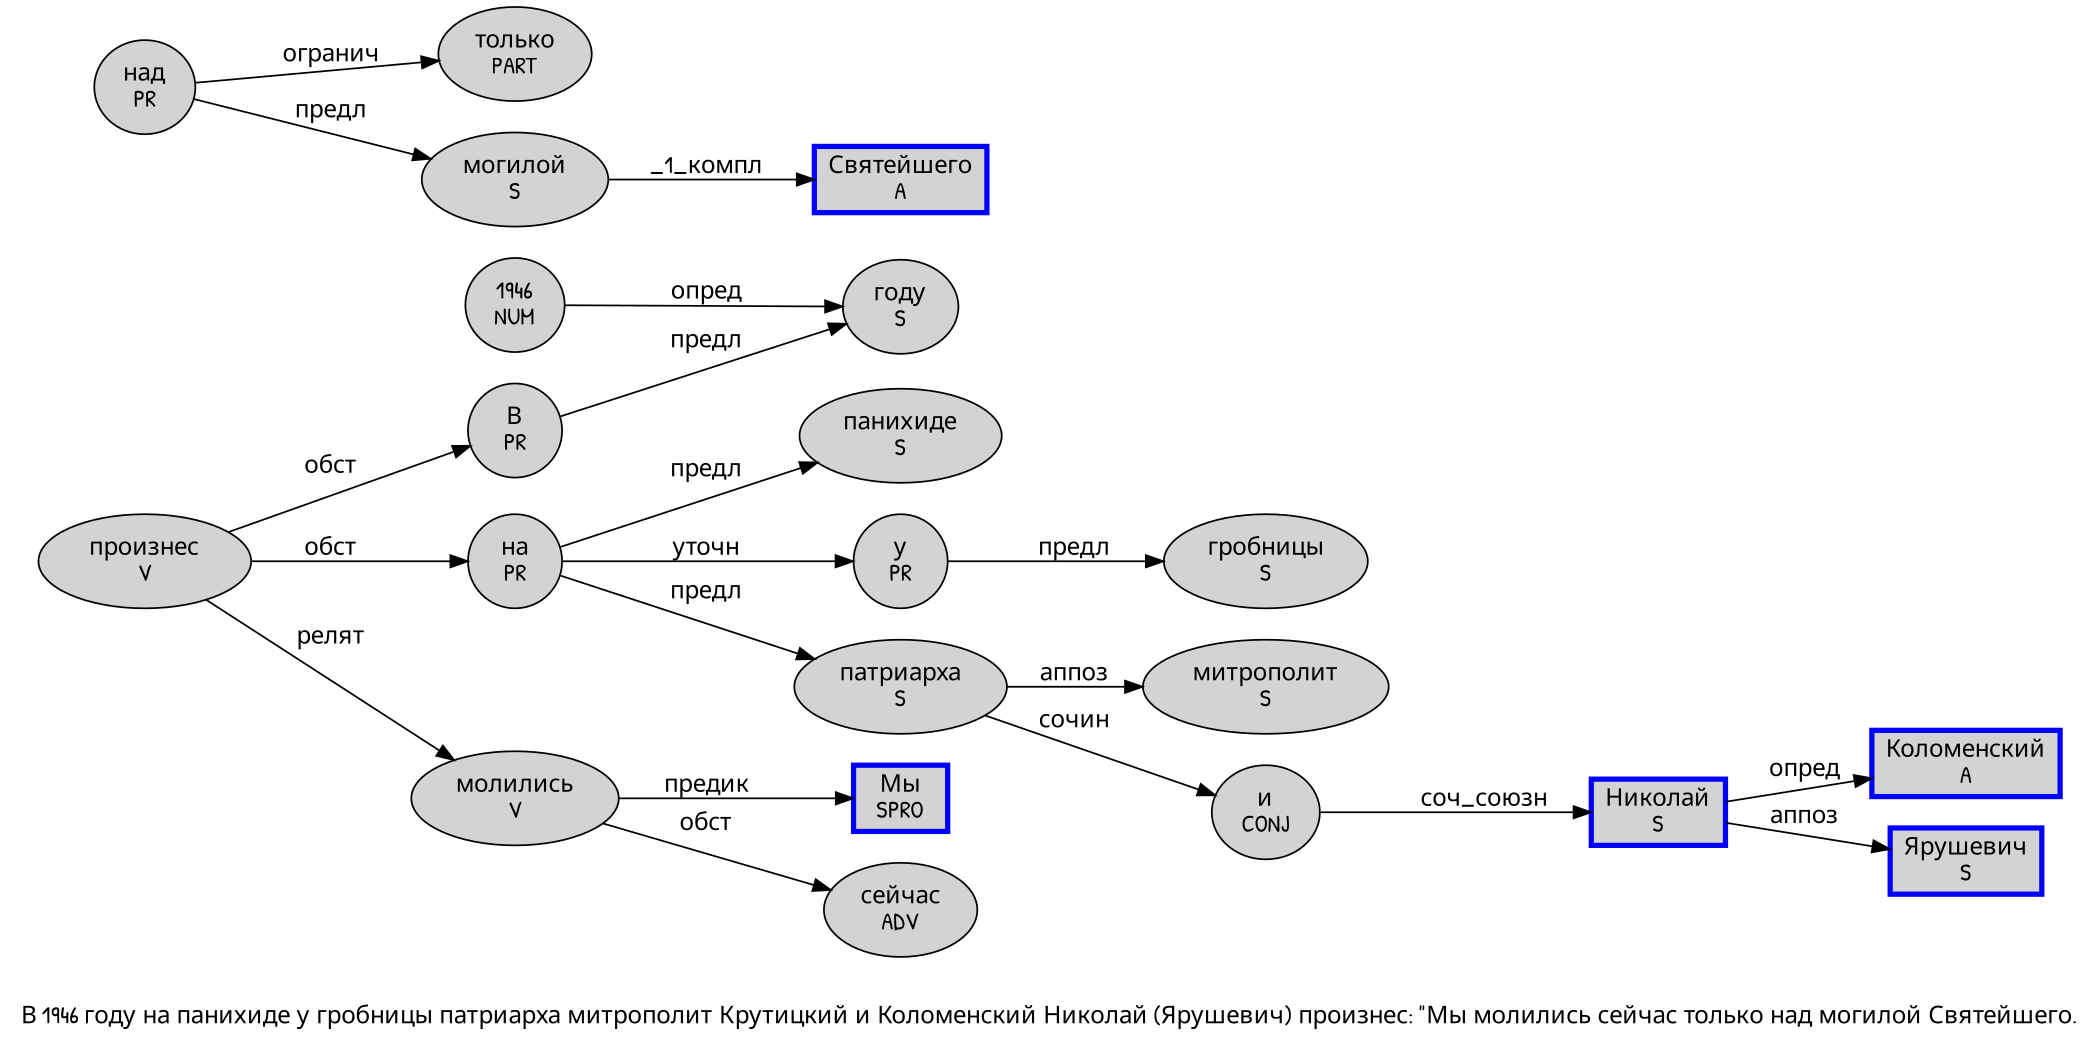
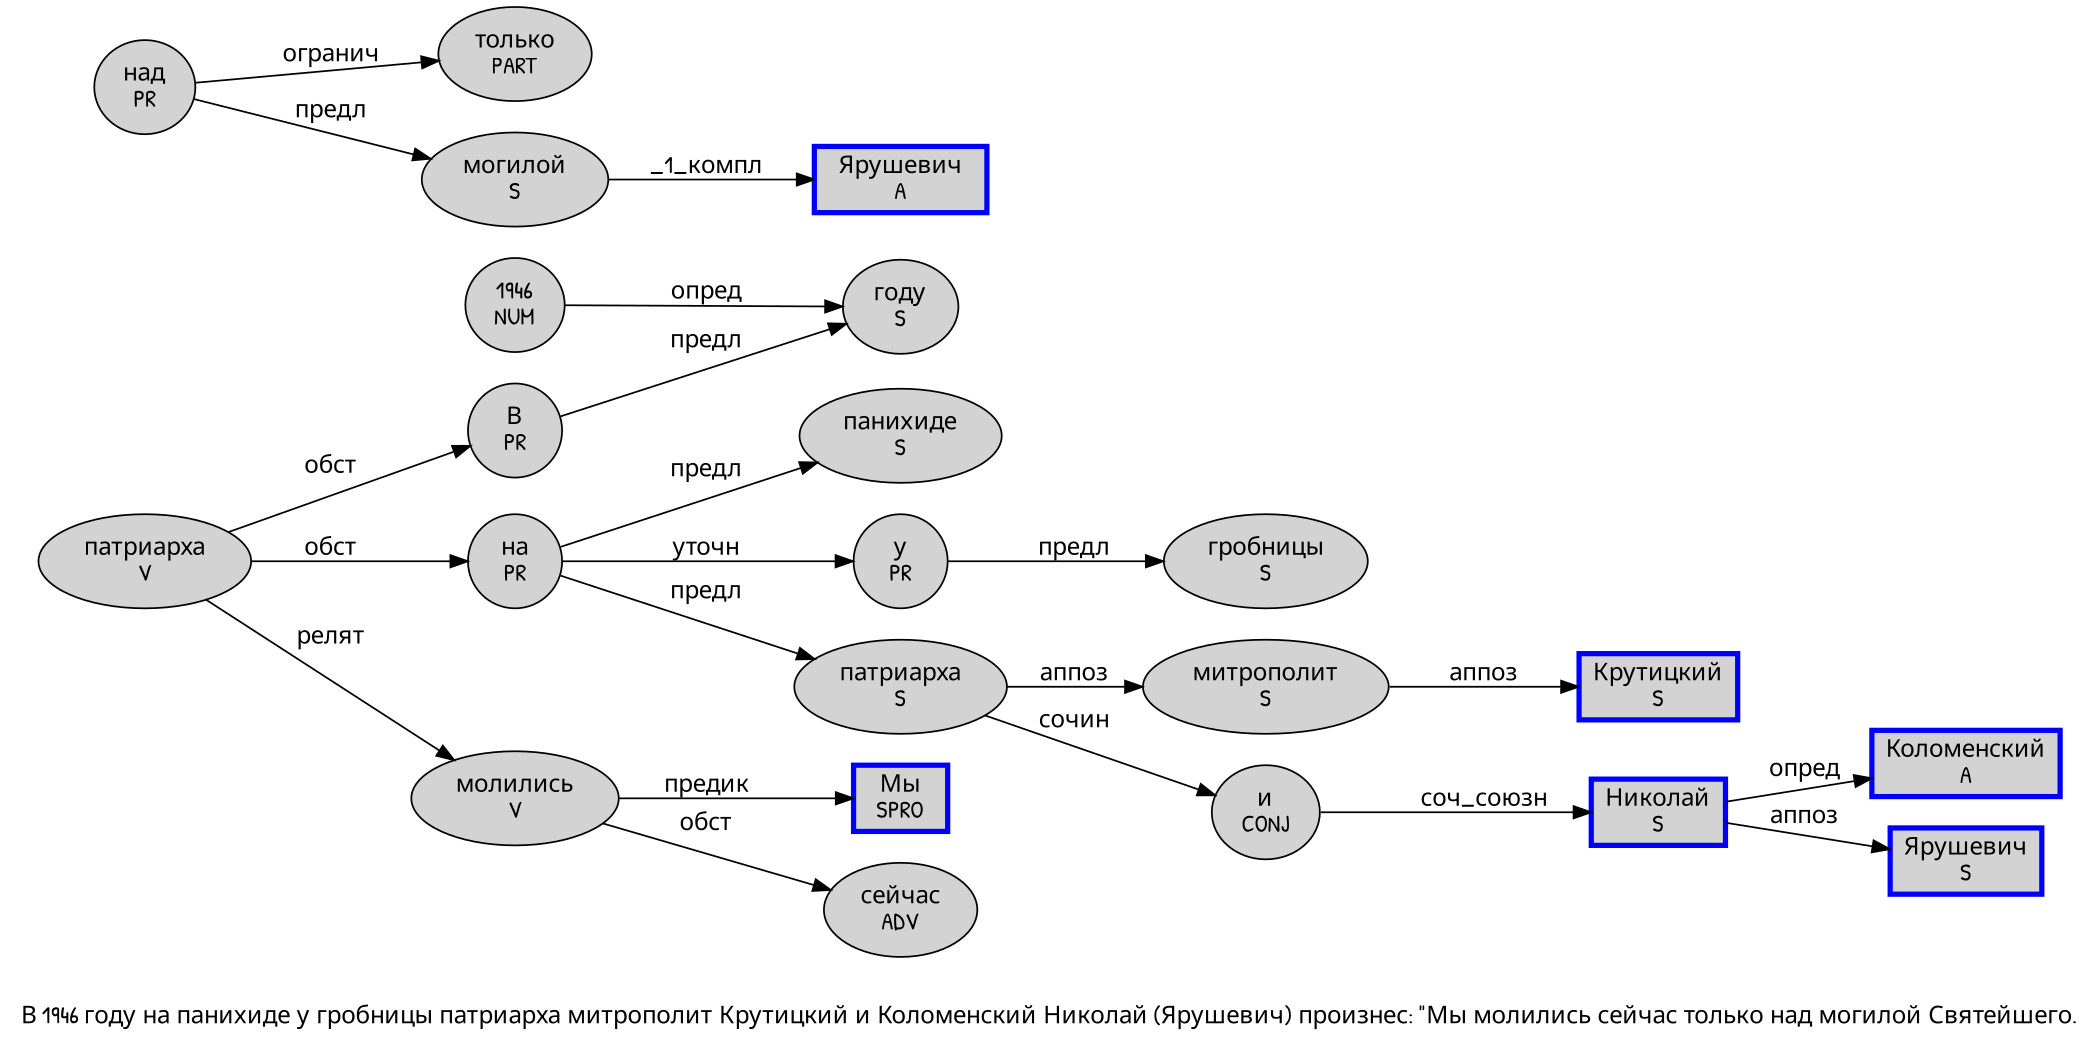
node "Святейшего A": label "Святейшего A" -> "Ярушевич A"
node "произнес V": label "произнес V" -> "патриарха V"
node "Крутицкий S": added
